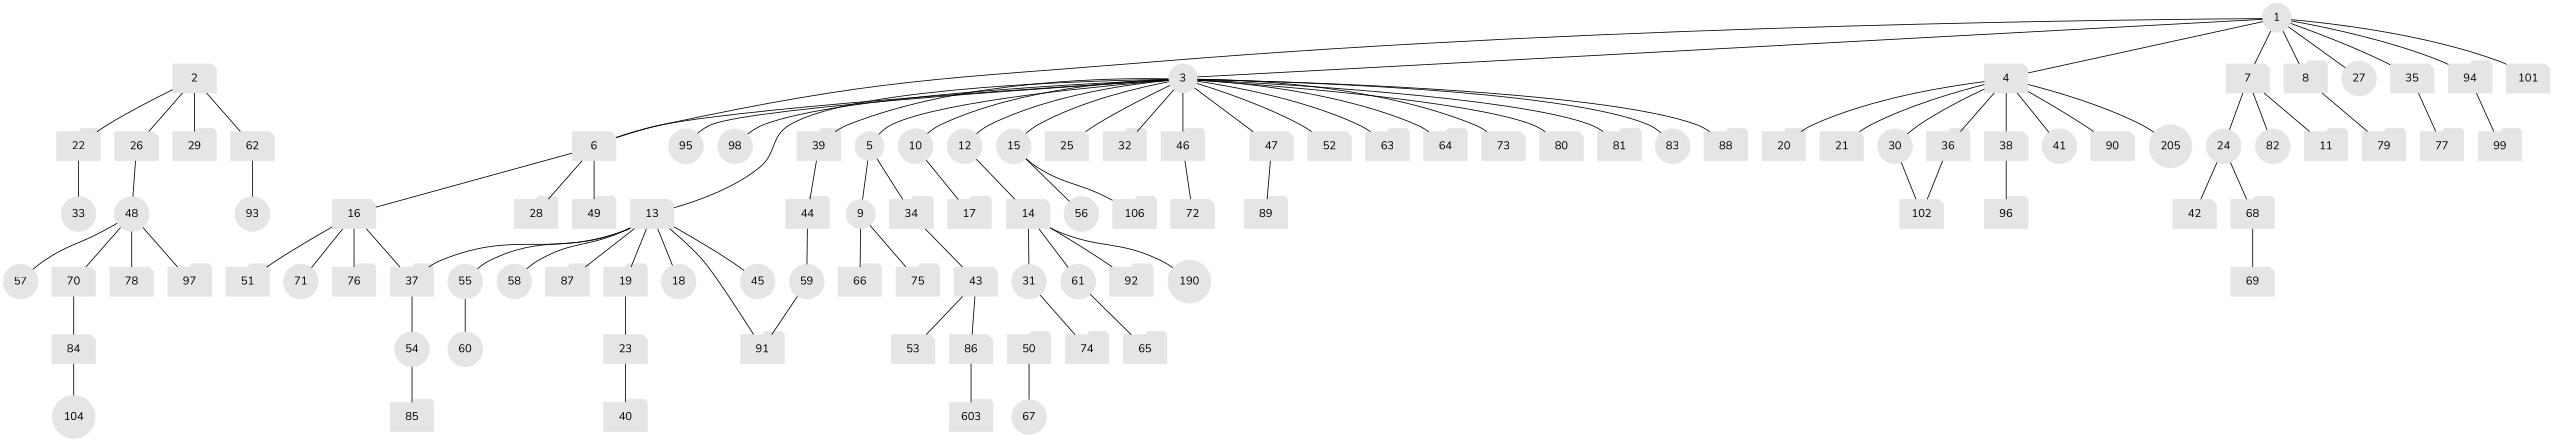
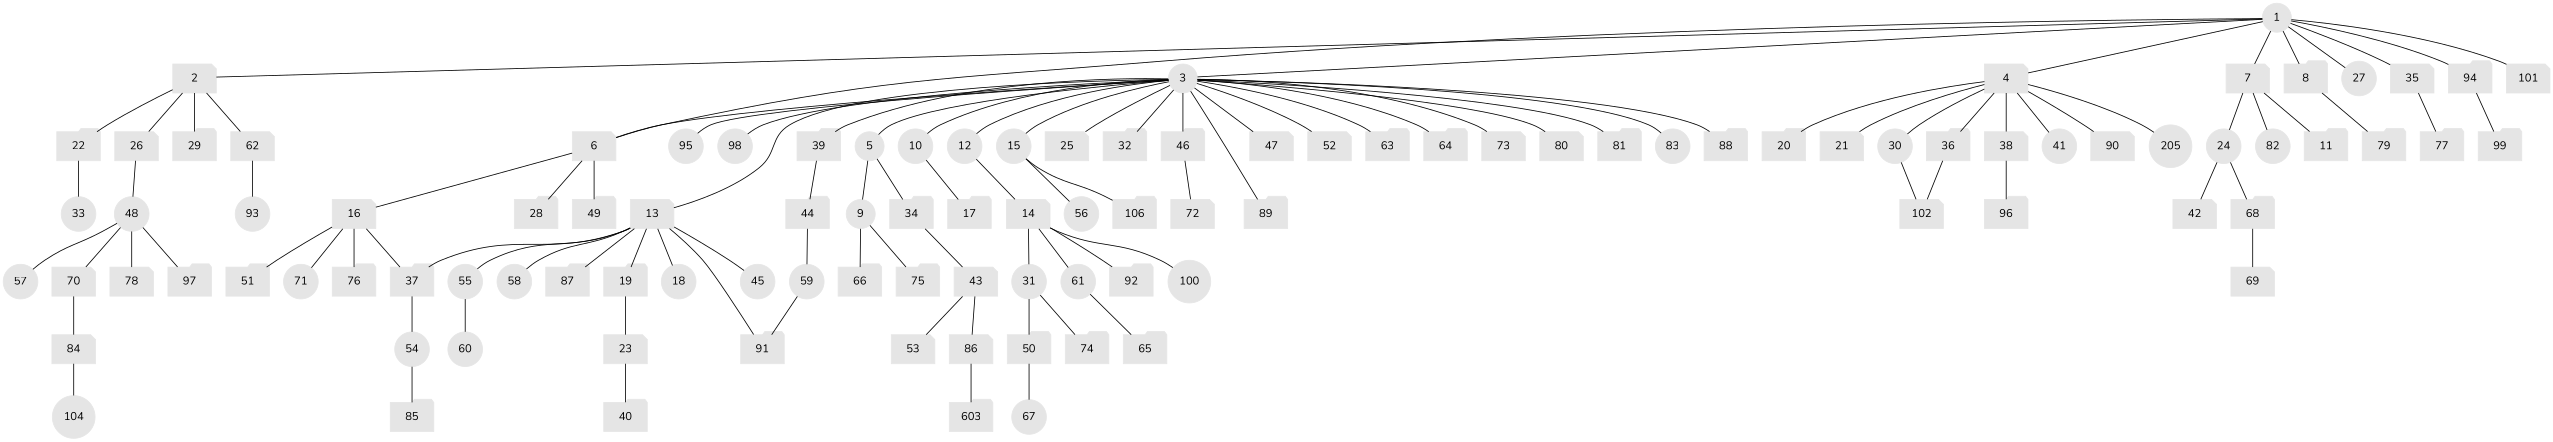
edge "1" -- "2": added
edge "47" -- "89": now "3" -- "89"
node "190": label "190" -> "100"
edge "31" -- "50": added
